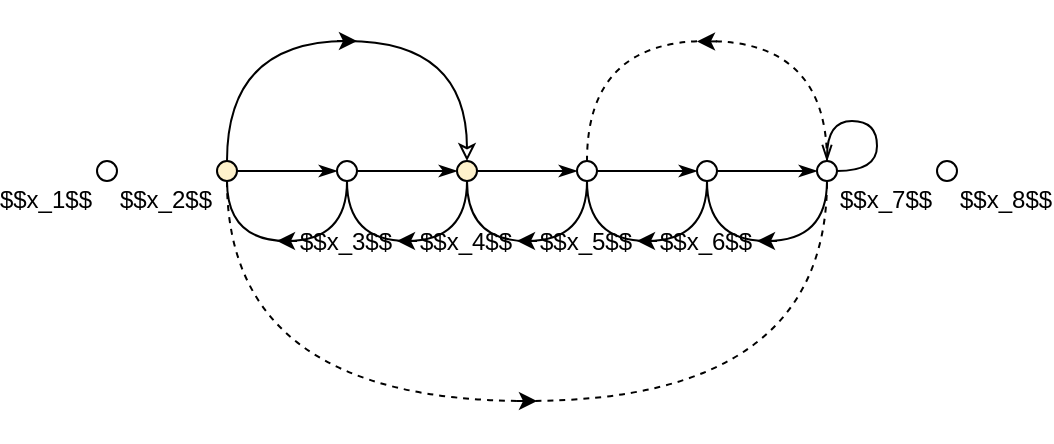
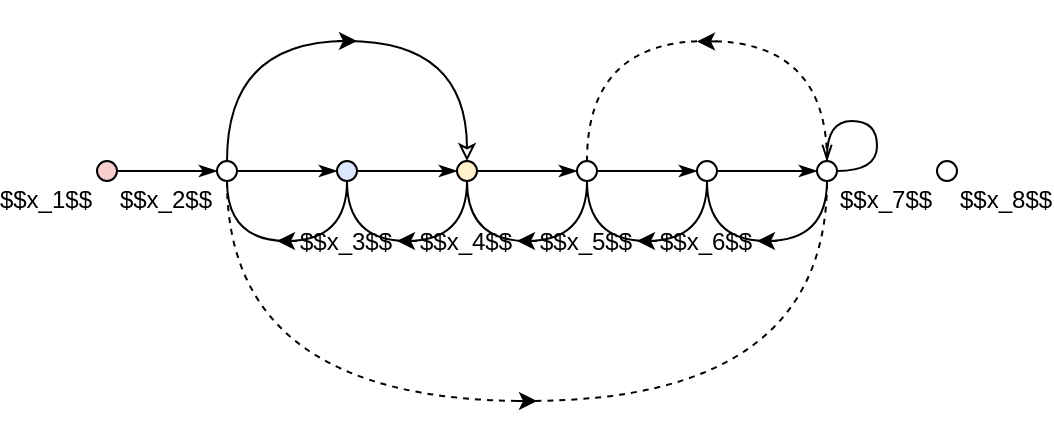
node "$$x_1$$": fillcolor #ffffff -> #f8cecc
edge "$$x_1$$" -> "$$x_2$$": added
node "$$x_2$$": fillcolor #fff2cc -> #ffffff
node "$$x_3$$": fillcolor #ffffff -> #dae8fc
